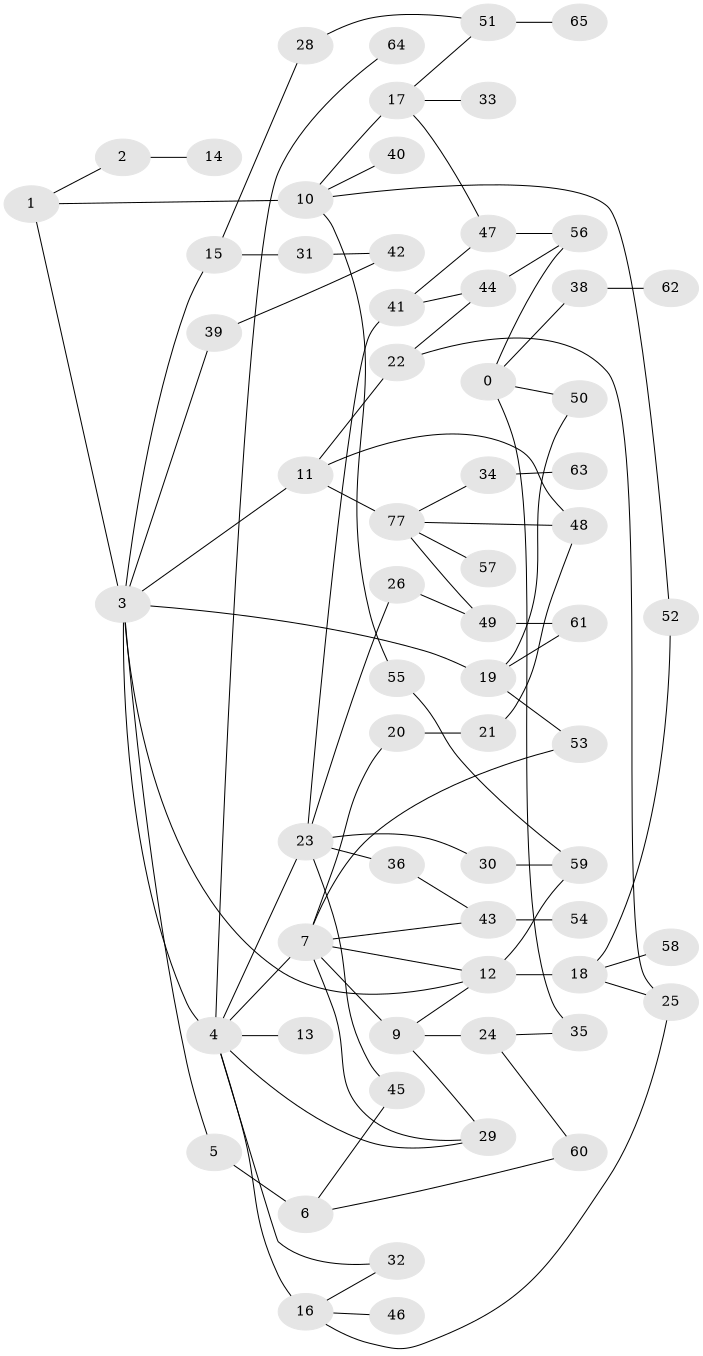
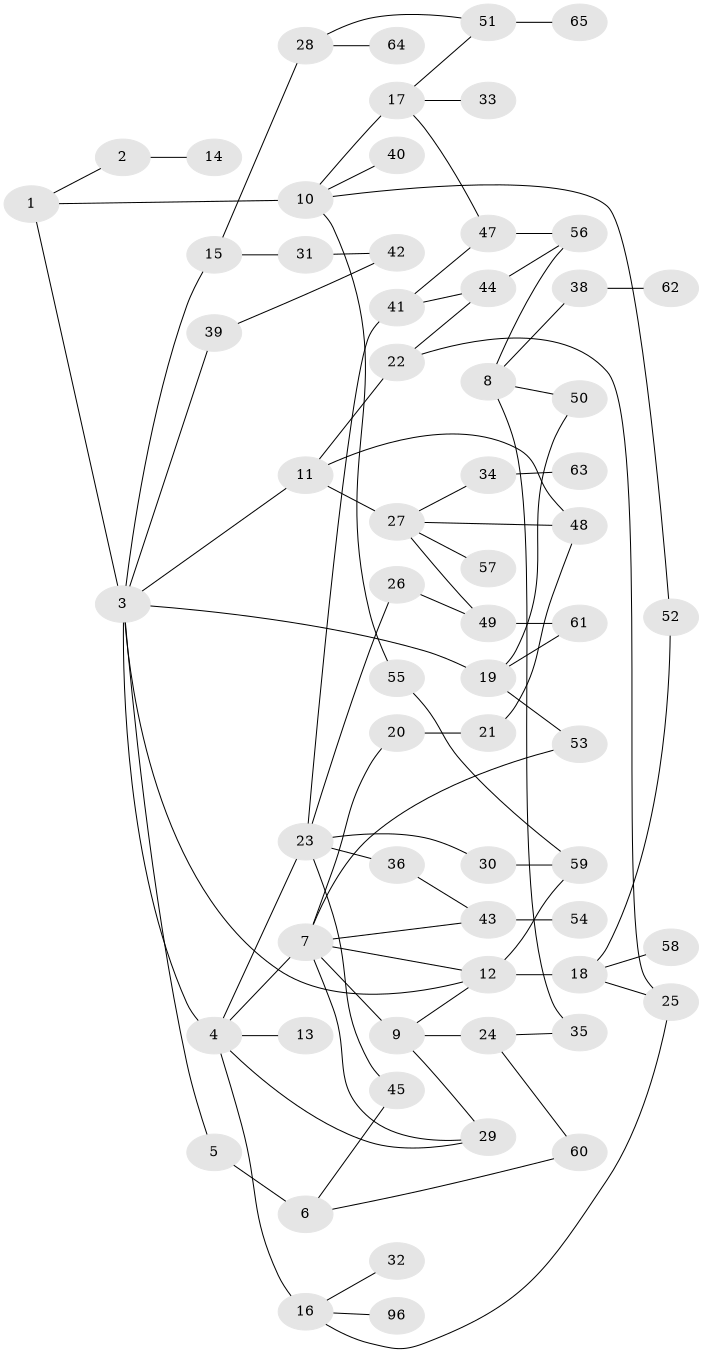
node "0": label "0" -> "8"
node "77": label "77" -> "27"
edge "64" -- "4": now "64" -- "28"
edge "4" -- "32": removed
node "46": label "46" -> "96"
